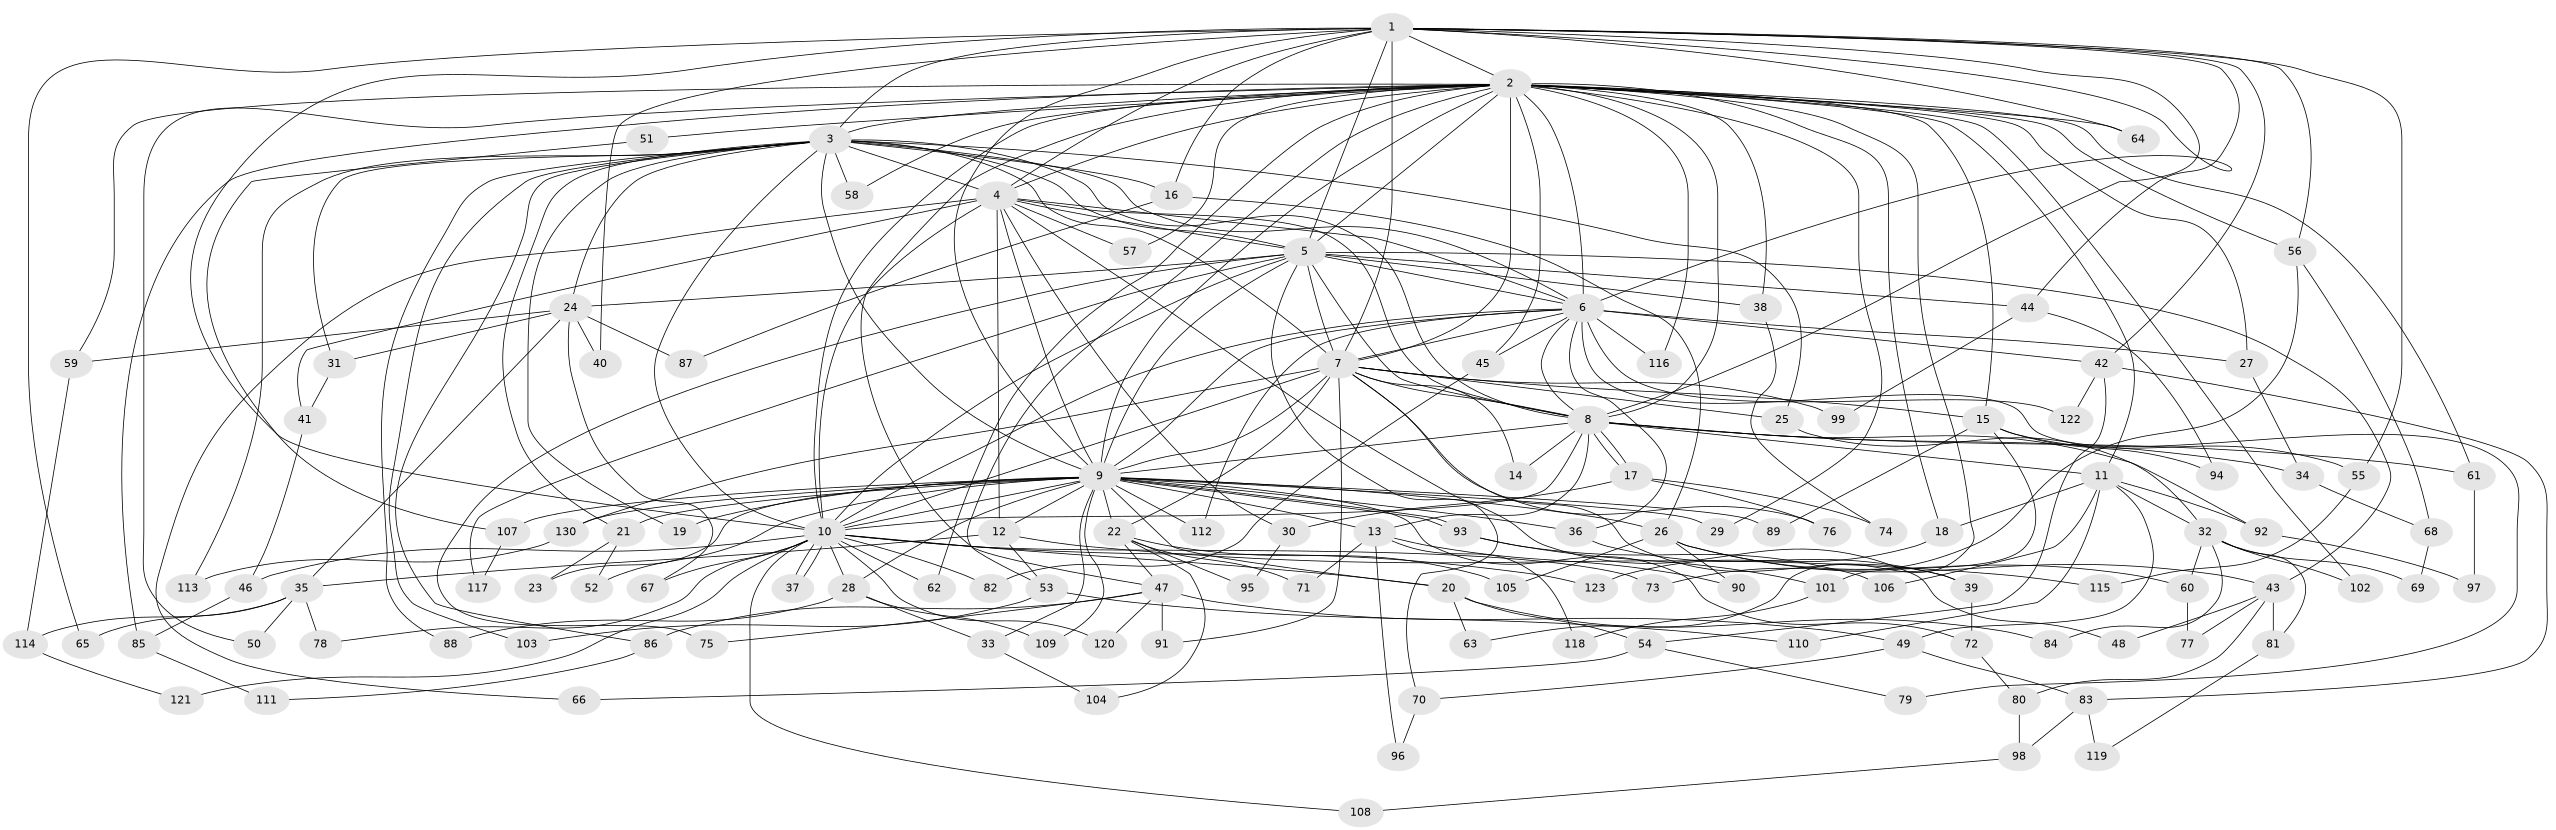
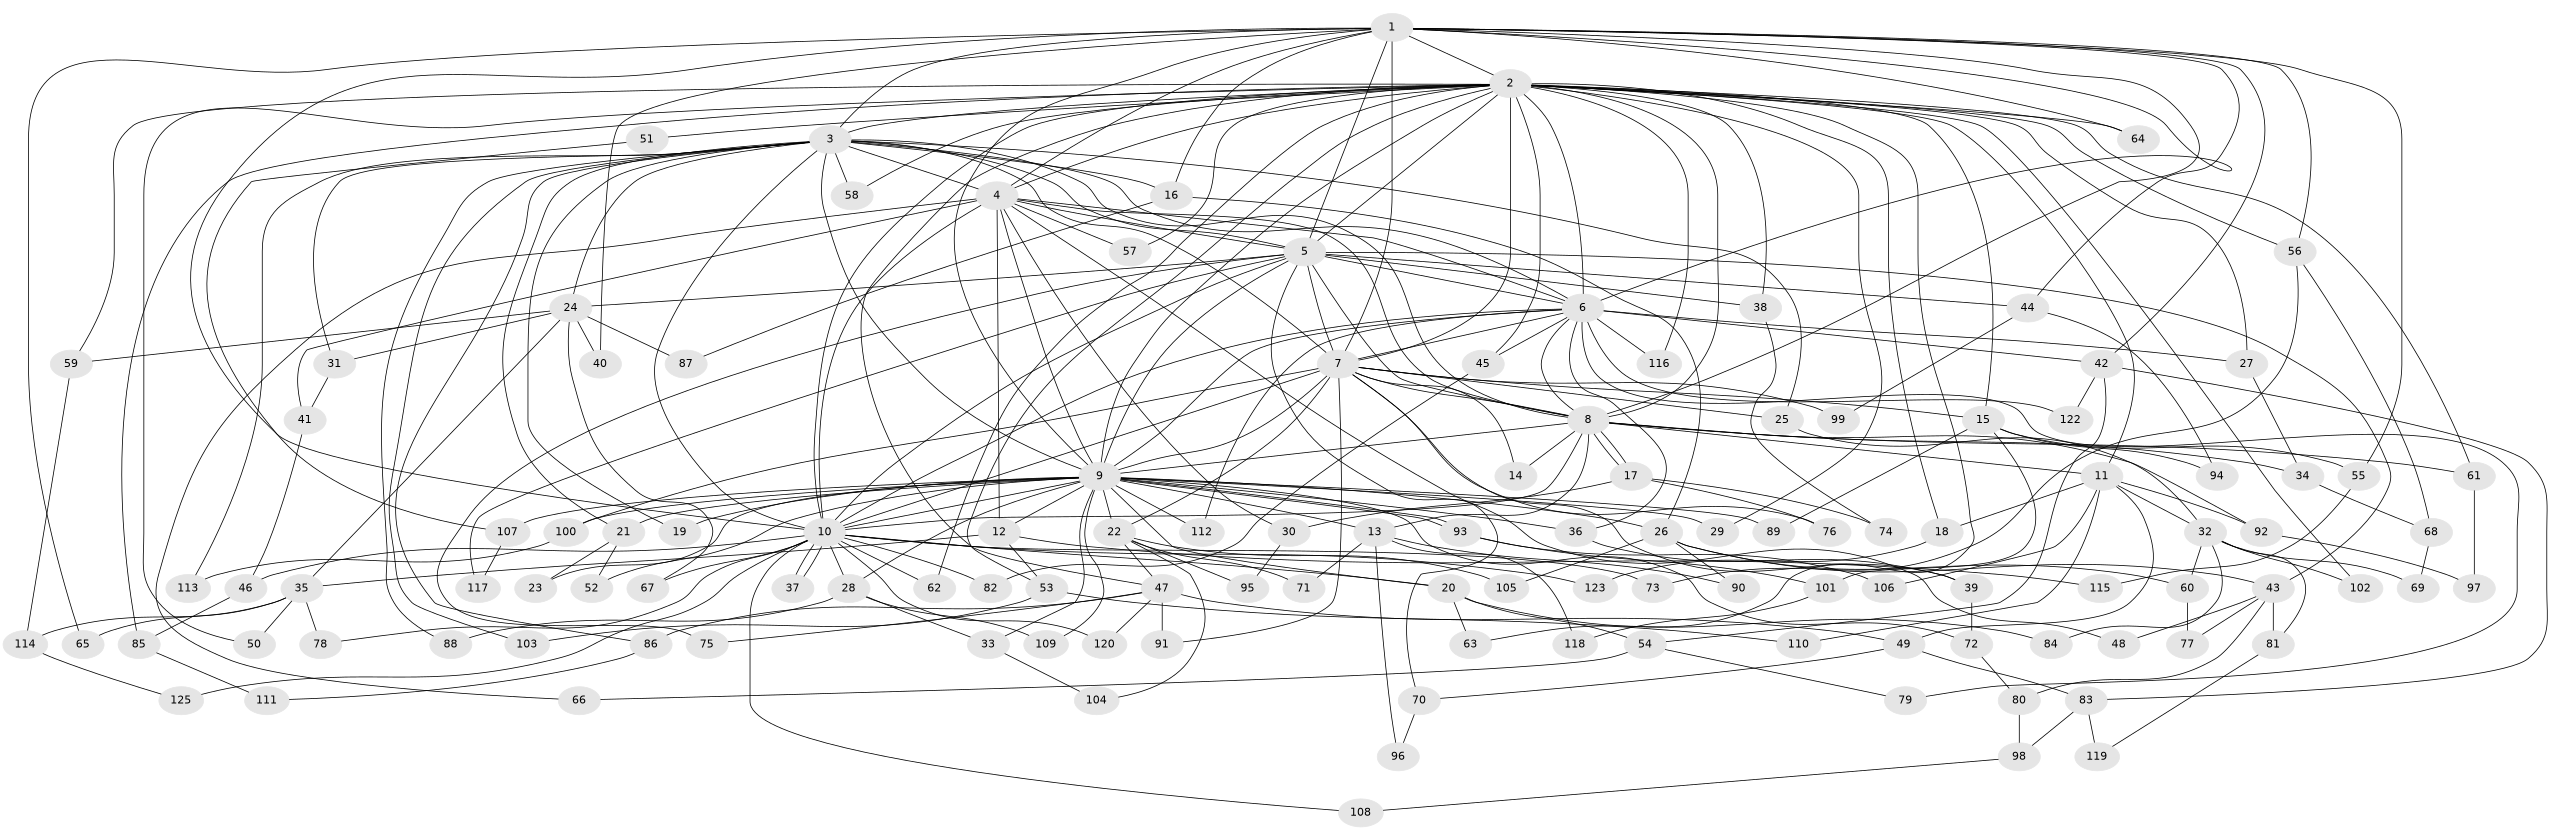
node "130": label "130" -> "100"
node "121": label "121" -> "125"
